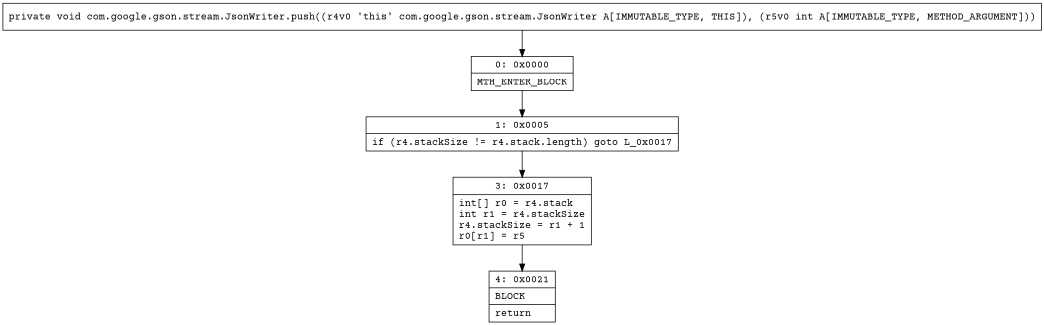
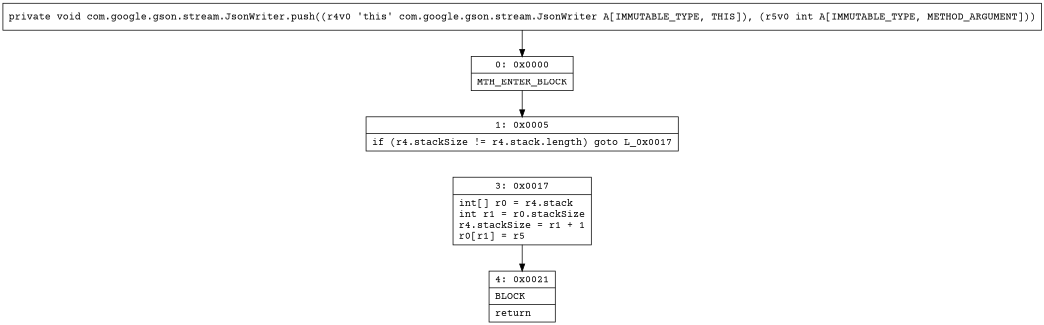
edge "1: 0x0005" -> "3: 0x0017": removed
node "3: 0x0017": text "int r1 = r4.stackSize" -> "int r1 = r0.stackSize"
